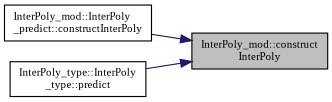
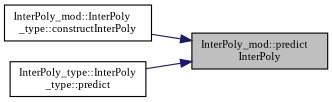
node "InterPoly_mod::InterPoly _predict::constructInterPoly": label "InterPoly_mod::InterPoly _predict::constructInterPoly" -> "InterPoly_mod::InterPoly _type::constructInterPoly"
node "InterPoly_mod::construct InterPoly": label "InterPoly_mod::construct InterPoly" -> "InterPoly_mod::predict InterPoly"
